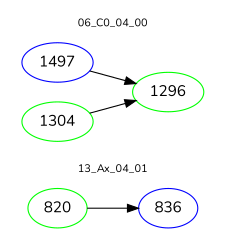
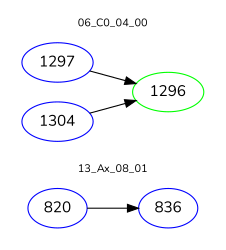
node "1497": label "1497" -> "1297"
node "1304": color green -> blue
cluster "13_Ax_04_01": label "13_Ax_04_01" -> "13_Ax_08_01"
node "820": color green -> blue
